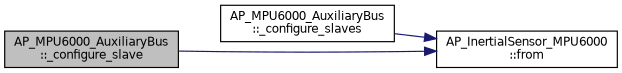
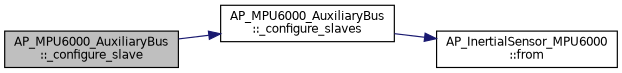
edge "AP_MPU6000_AuxiliaryBus ::_configure_slave" -> "AP_InertialSensor_MPU6000 ::from": now "AP_MPU6000_AuxiliaryBus ::_configure_slave" -> "AP_MPU6000_AuxiliaryBus ::_configure_slaves"
